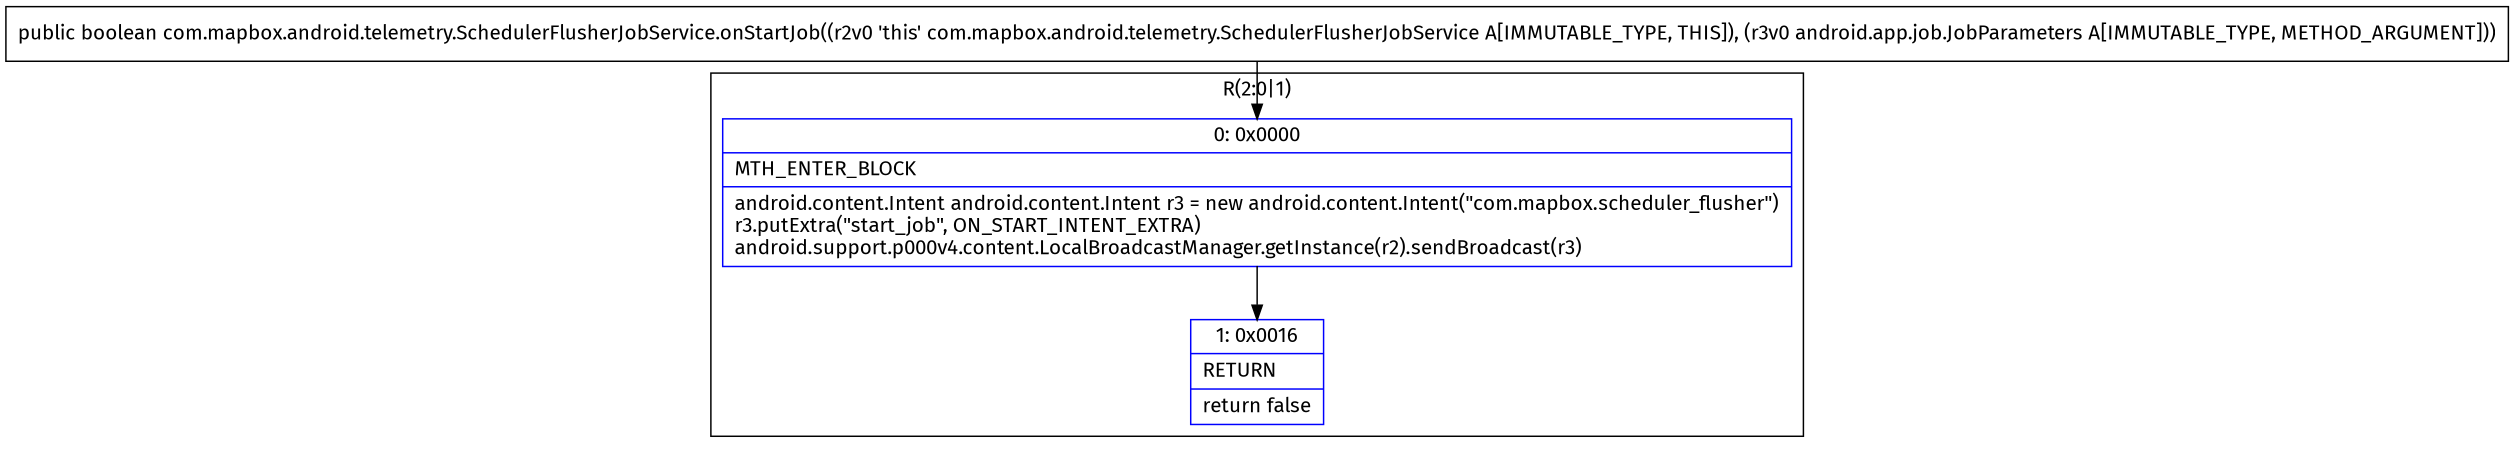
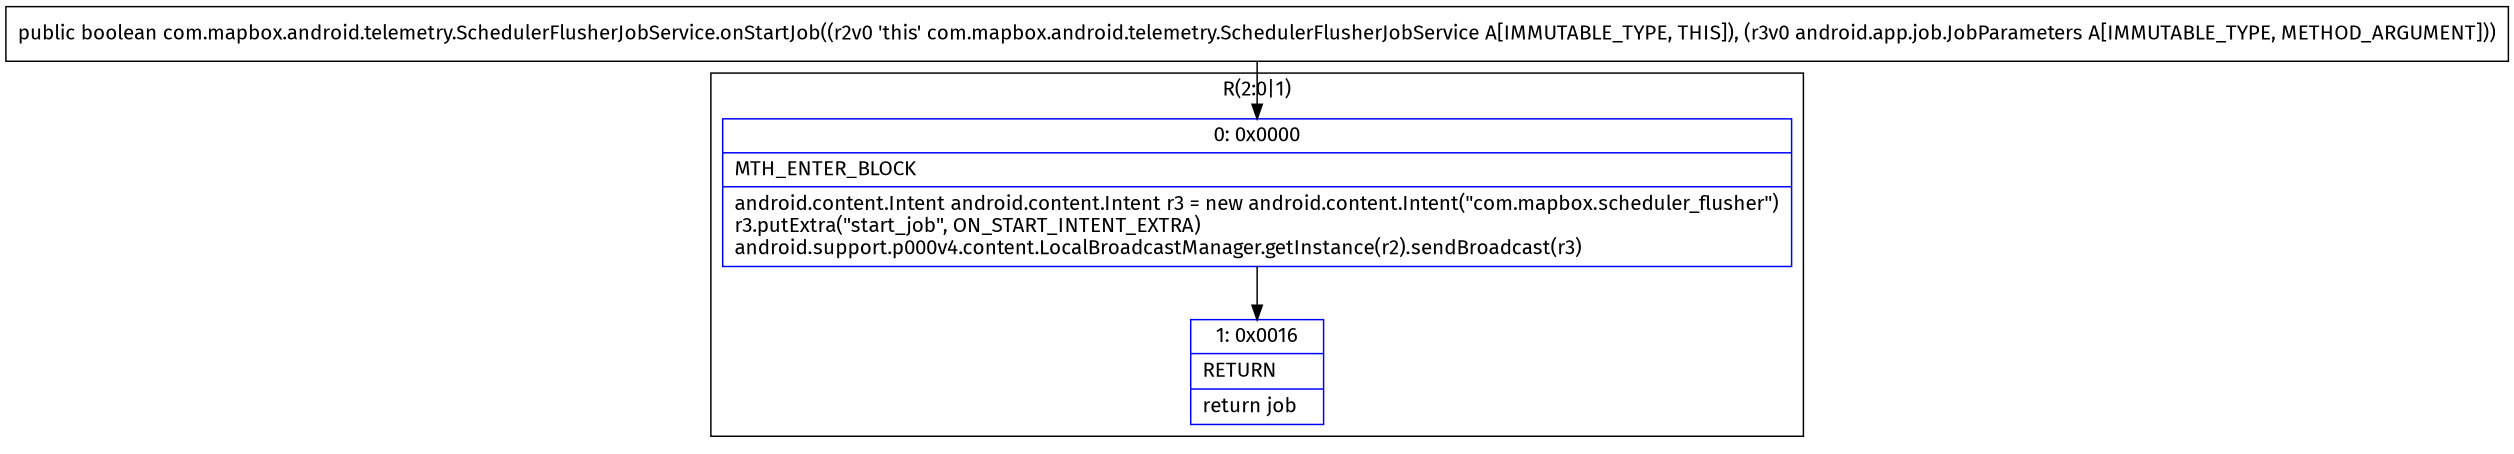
node "1: 0x0016": text "return false" -> "return job"
